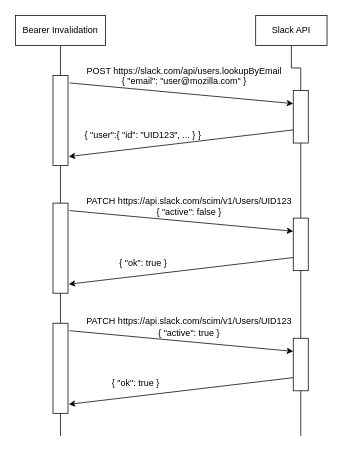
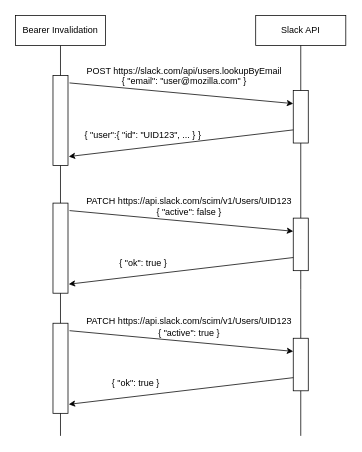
node "Slack API": size 71x30 -> 90x30
